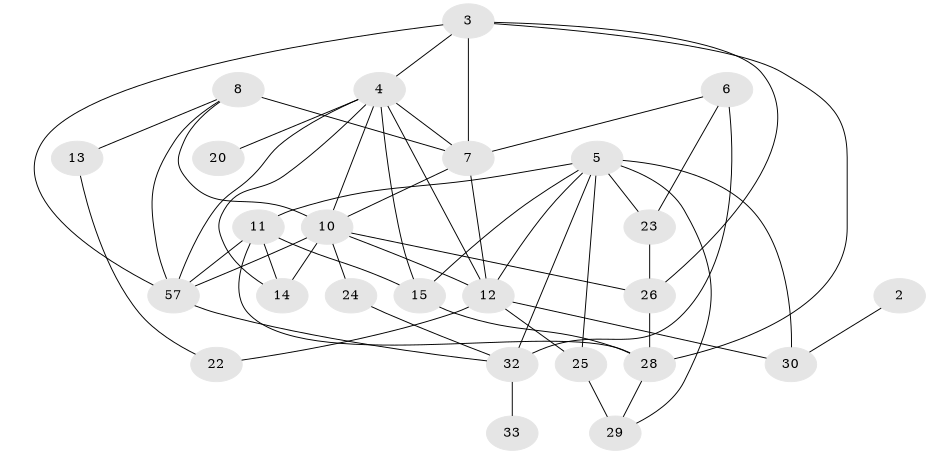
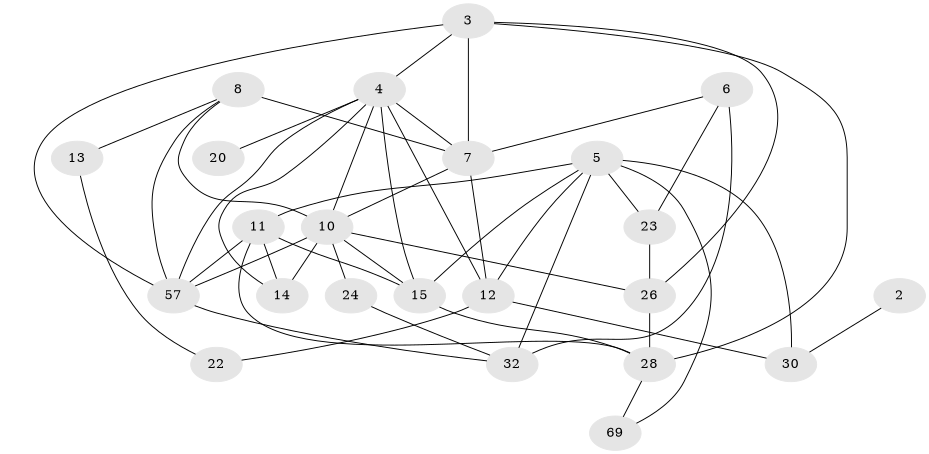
edge "10" -- "12": now "10" -- "15"
node "25": removed
node "33": removed
node "29": label "29" -> "69"
